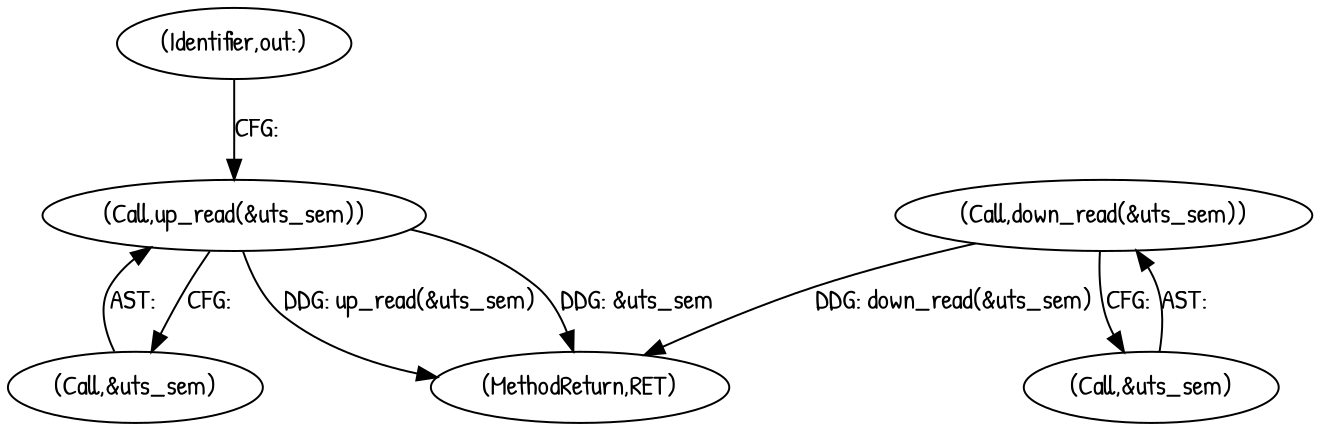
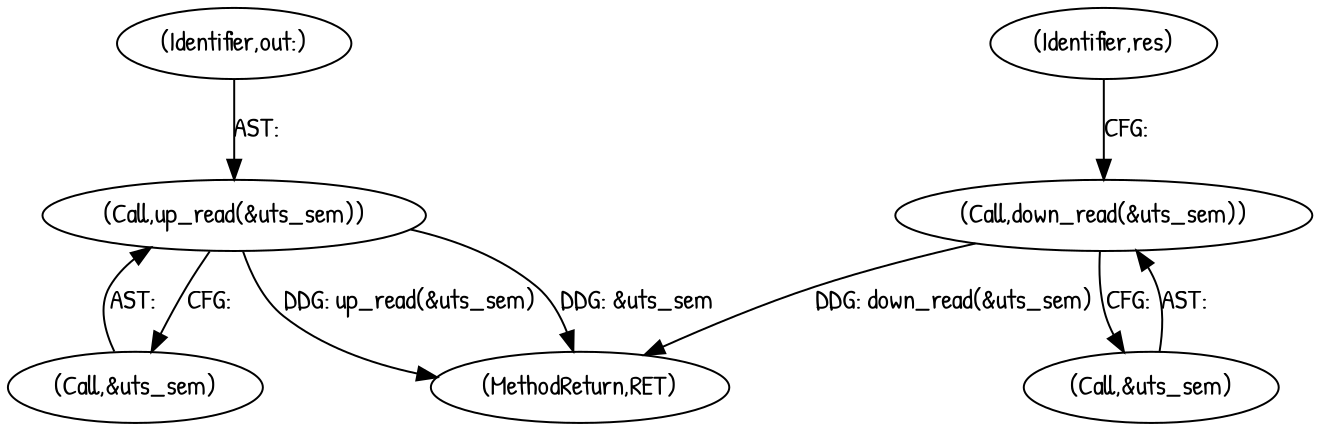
node "(Identifier,res)": added
edge "(Identifier,out:)" -> "(Call,up_read(&uts_sem))": label "CFG: " -> "AST: "
